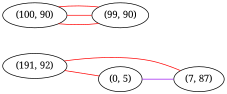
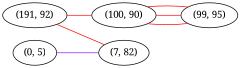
node "(99, 90)": label "(99, 90)" -> "(99, 95)"
edge "(191, 92)" -- "(0, 5)": now "(191, 92)" -- "(100, 90)"
node "(7, 87)": label "(7, 87)" -> "(7, 82)"
